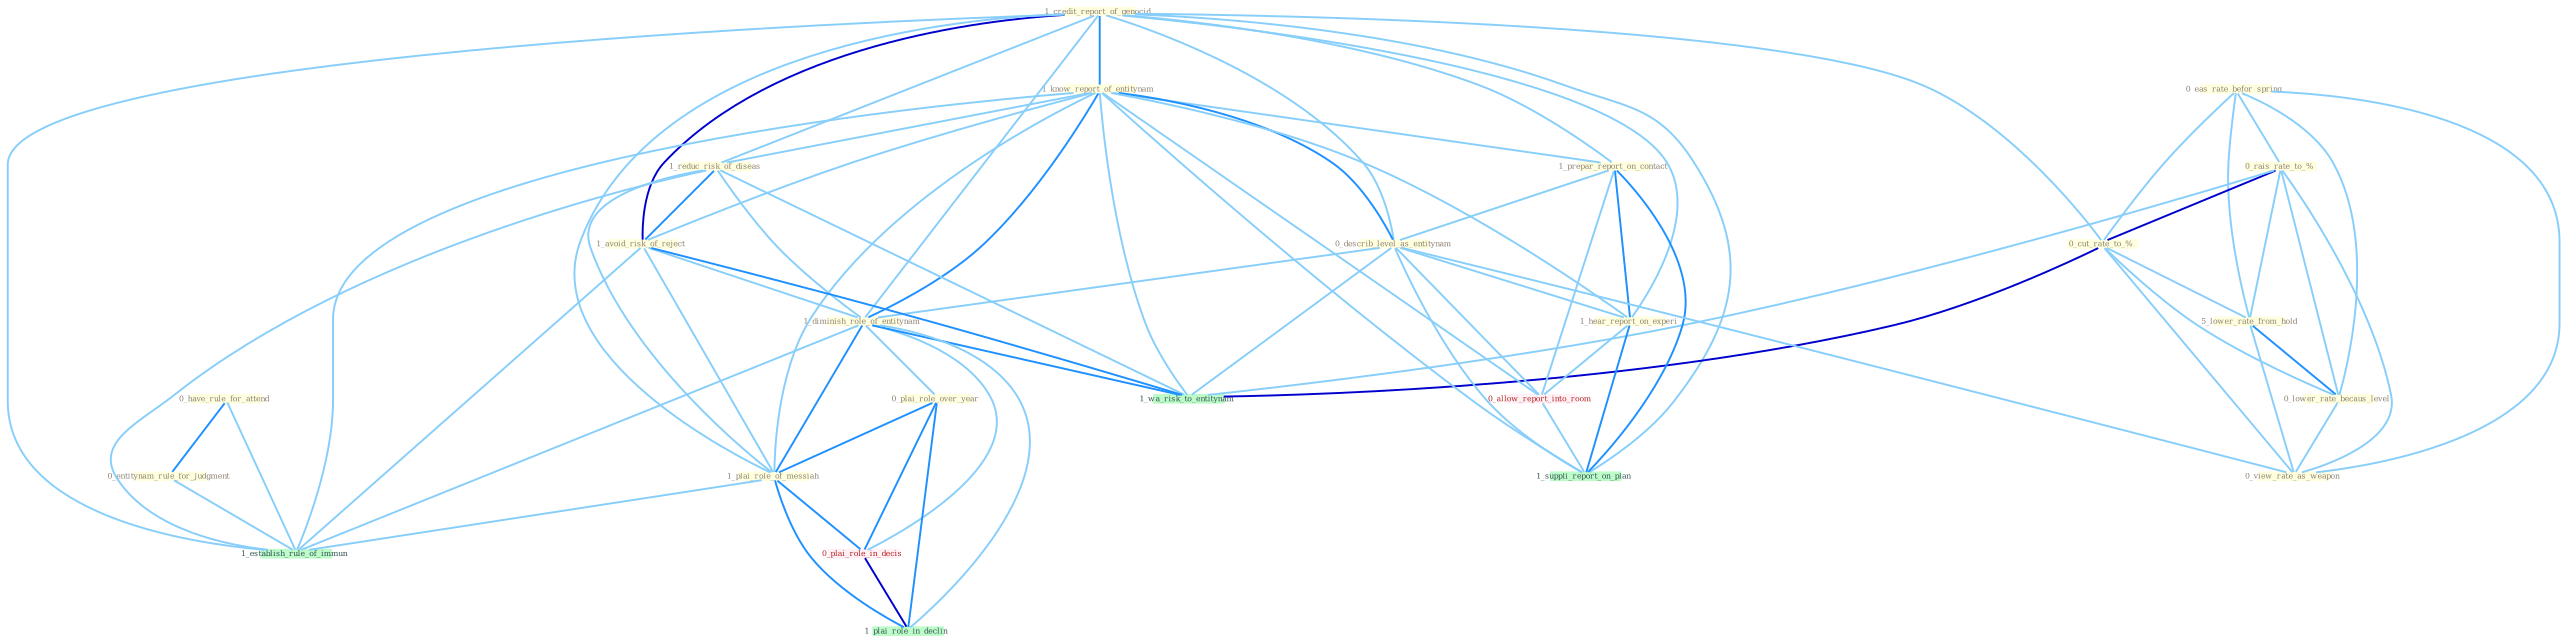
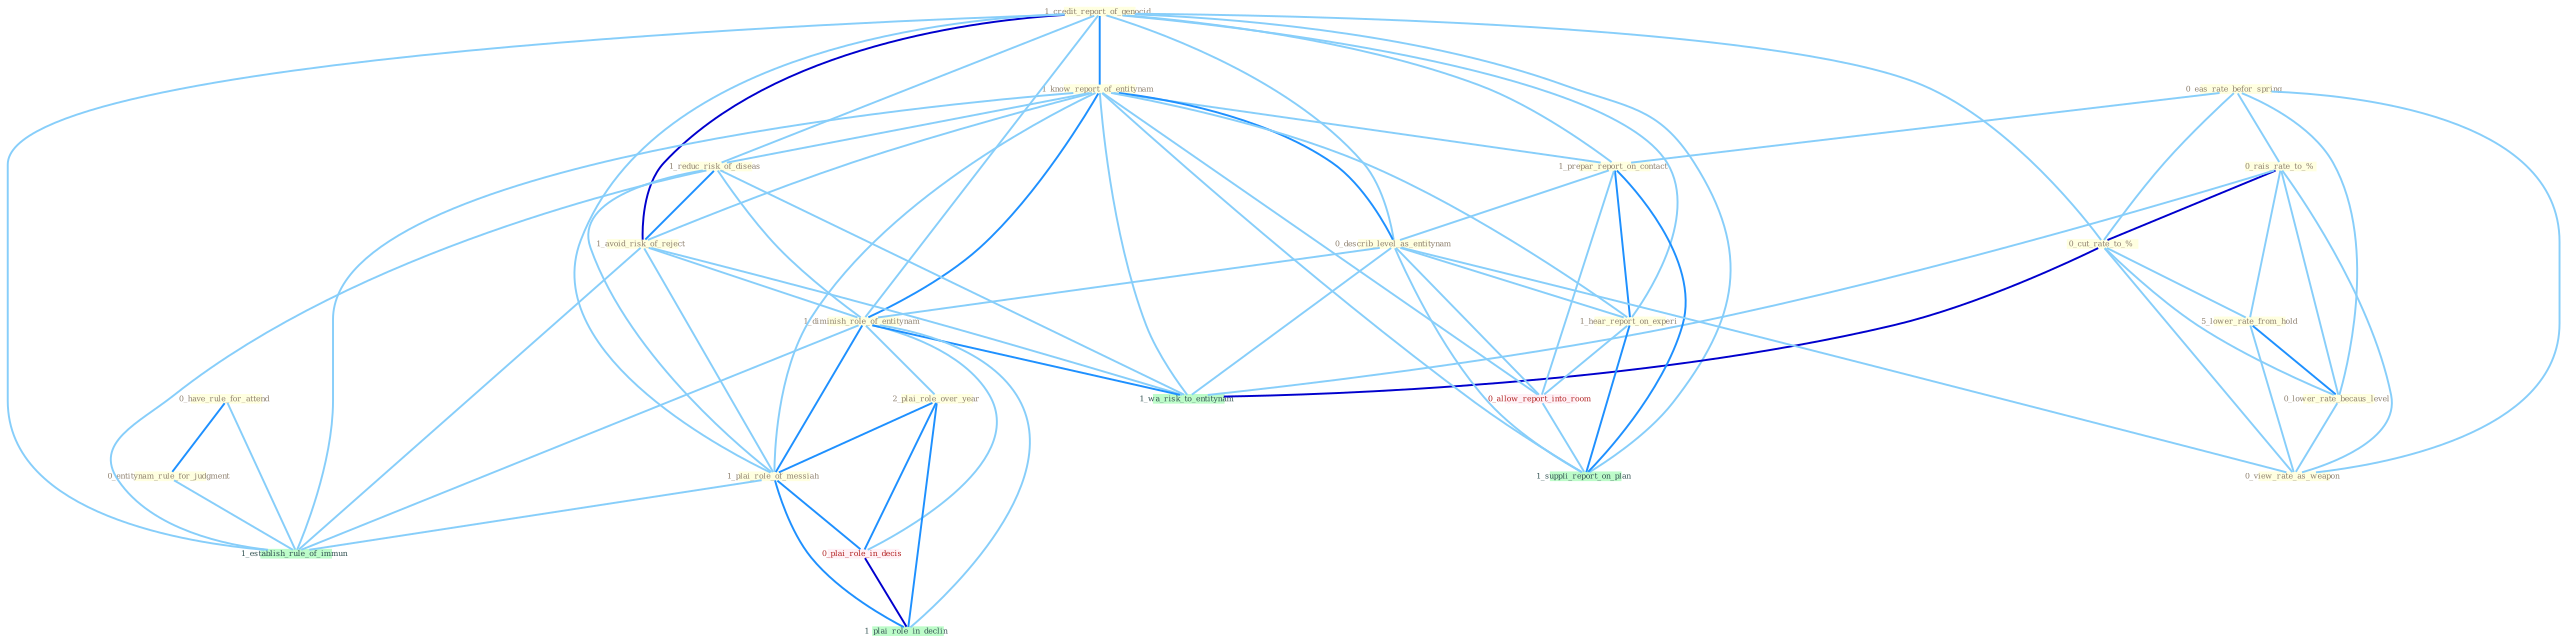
edge "0_eas_rate_befor_spring" -- "5_lower_rate_from_hold": now "0_eas_rate_befor_spring" -- "1_prepar_report_on_contact"
edge "1_avoid_risk_of_reject" -- "1_wa_risk_to_entitynam": color #1e90ff -> #87cefa
node "0_plai_role_over_year": label "0_plai_role_over_year" -> "2_plai_role_over_year"
